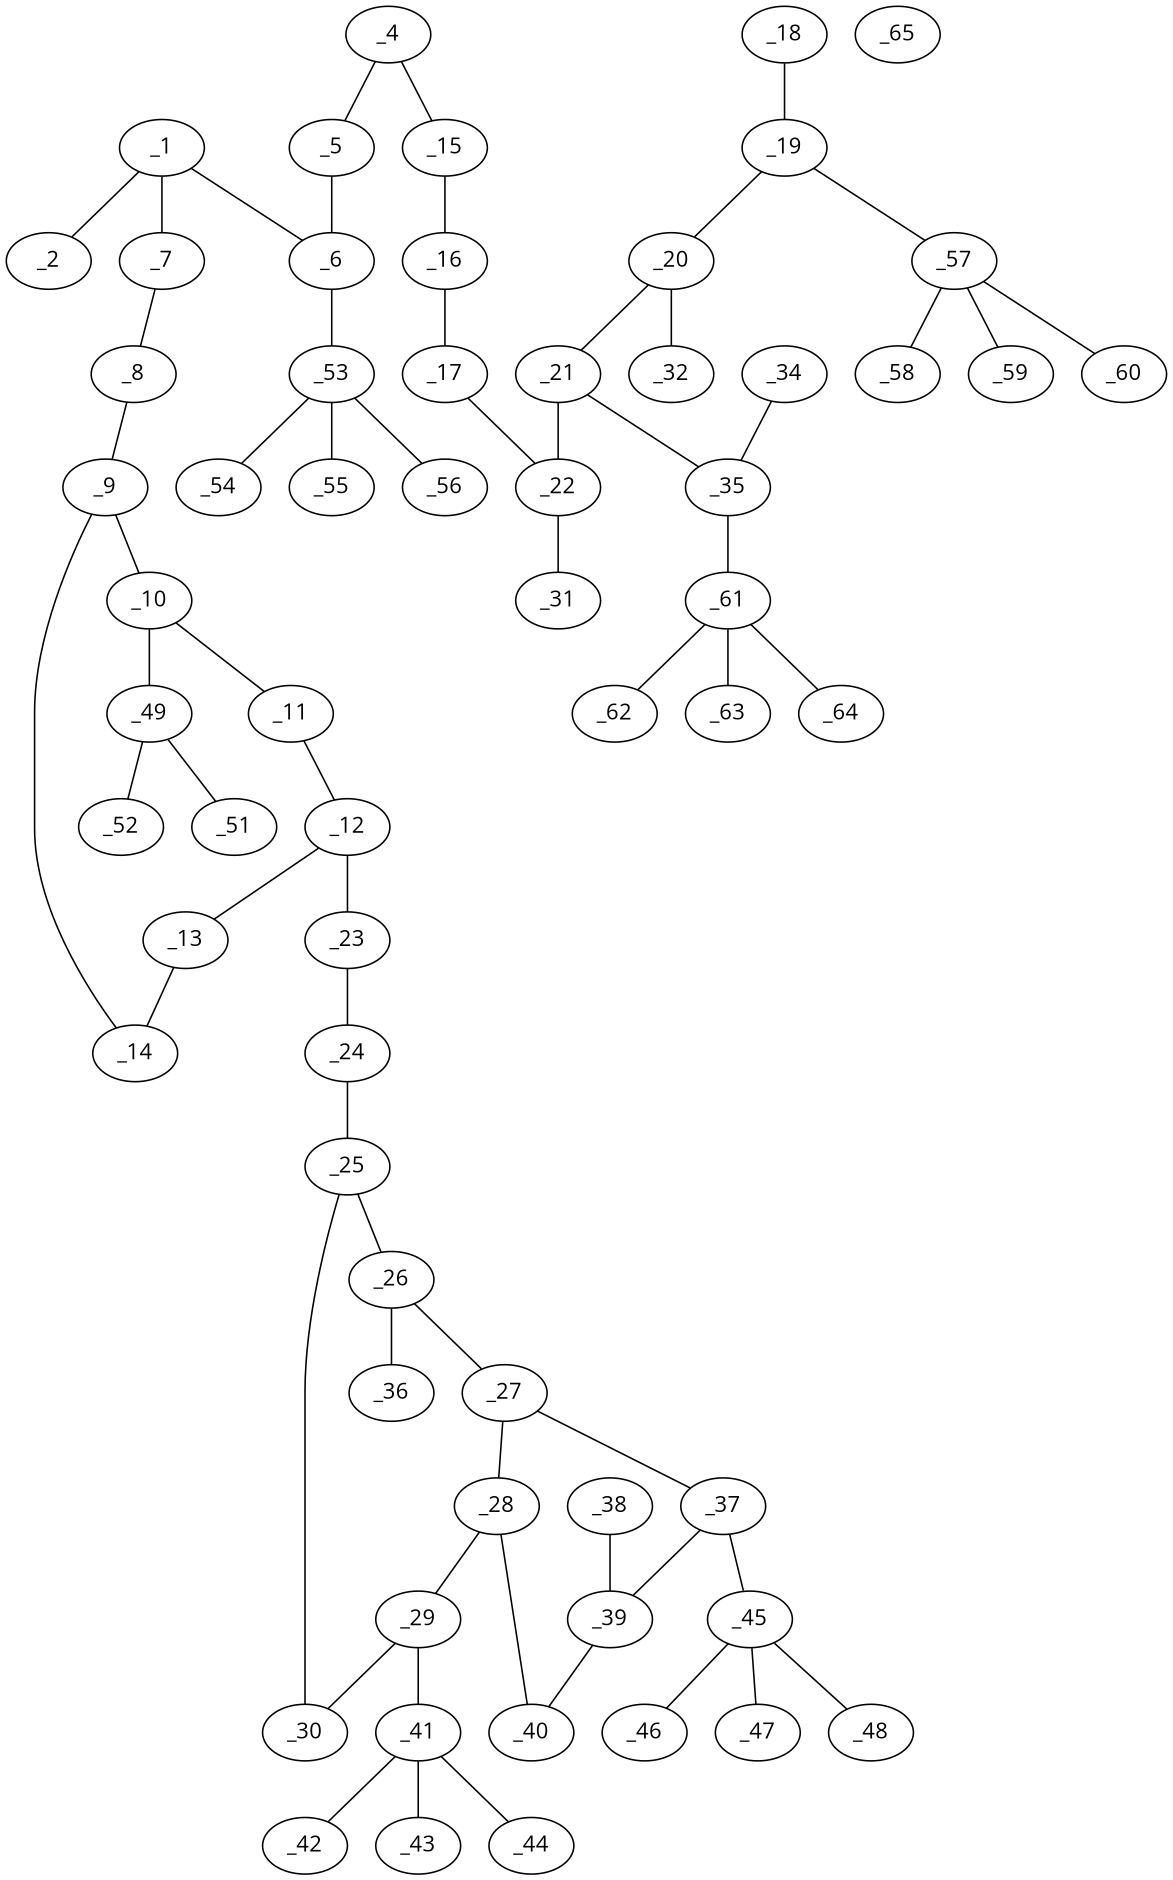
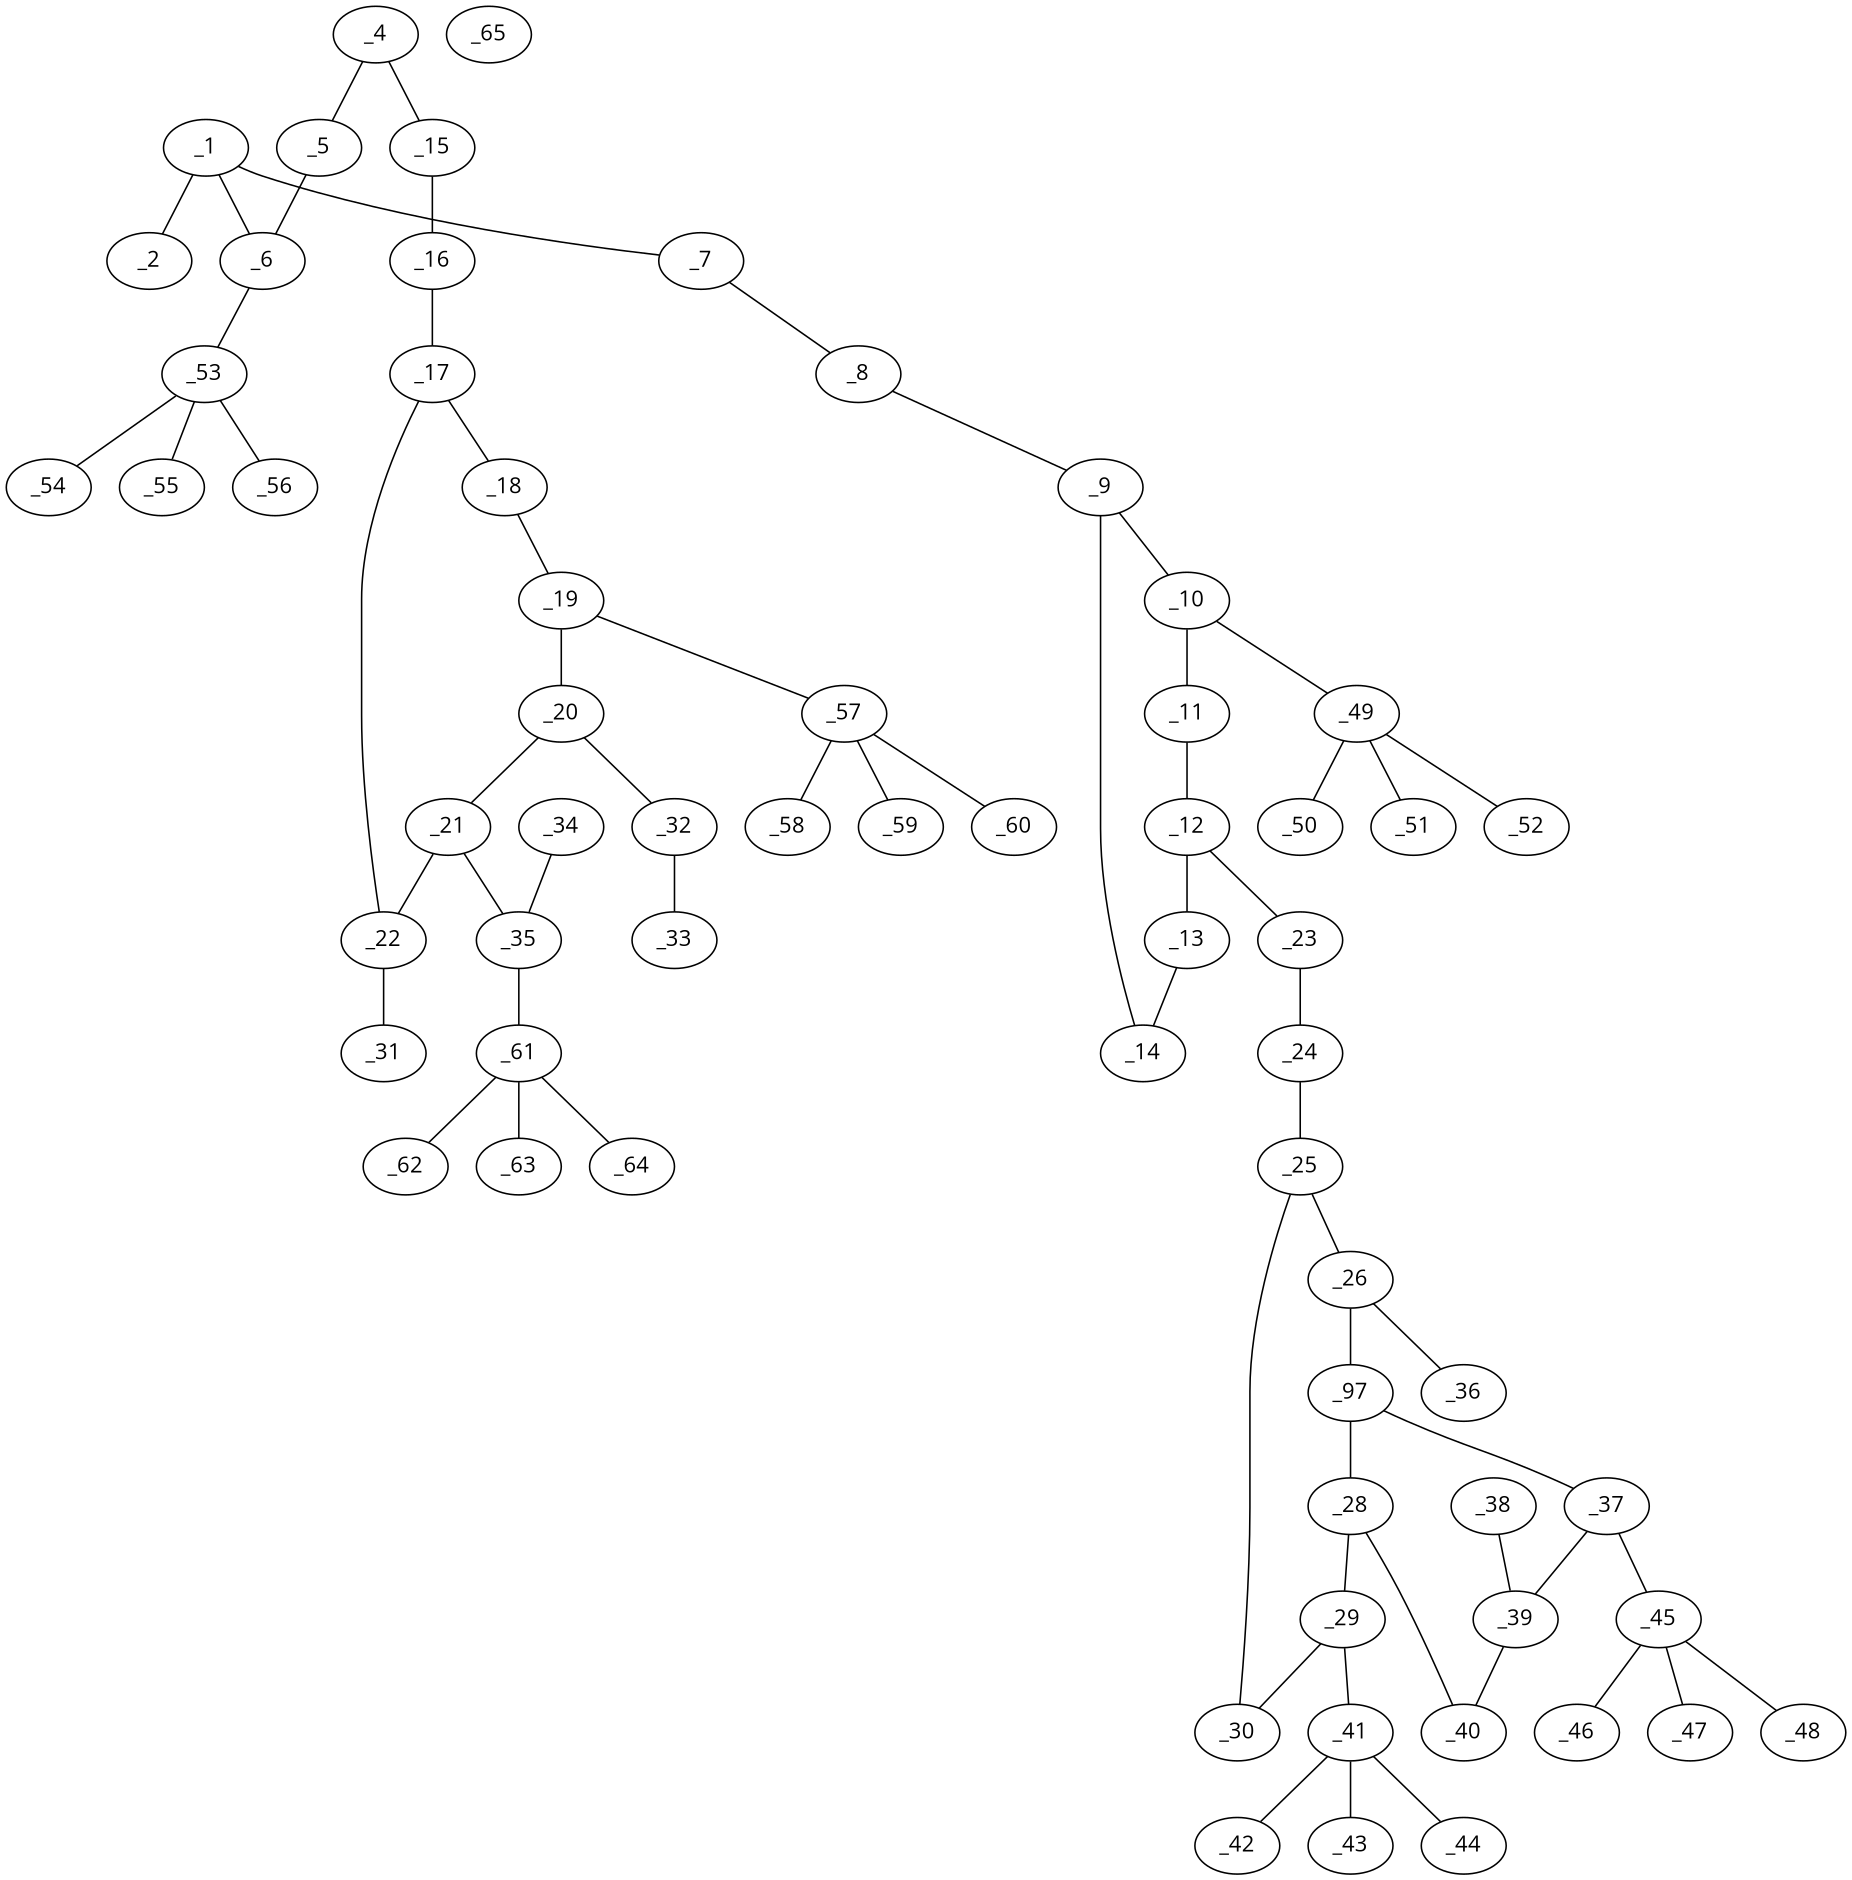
edge "_17" -- "_18": added
node "_50": added
node "_33": added
node "_27": label "_27" -> "_97"
